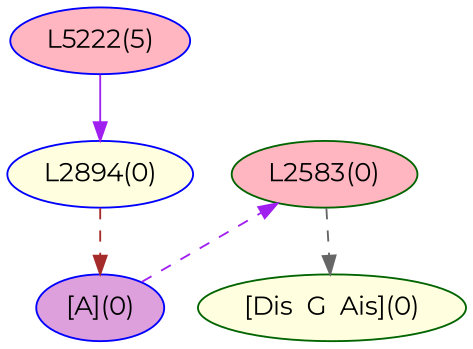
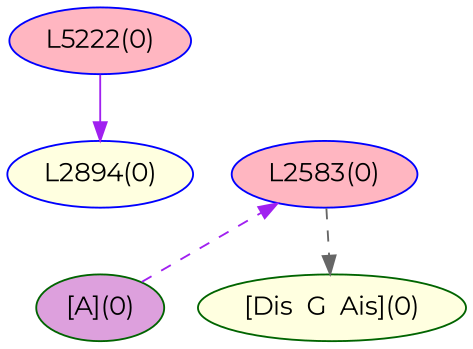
node "L5222(5)": label "L5222(5)" -> "L5222(0)"
node "L2583(0)": color darkgreen -> blue
edge "L2894(0)" -> "[A](0)": removed
node "[A](0)": color blue -> darkgreen
